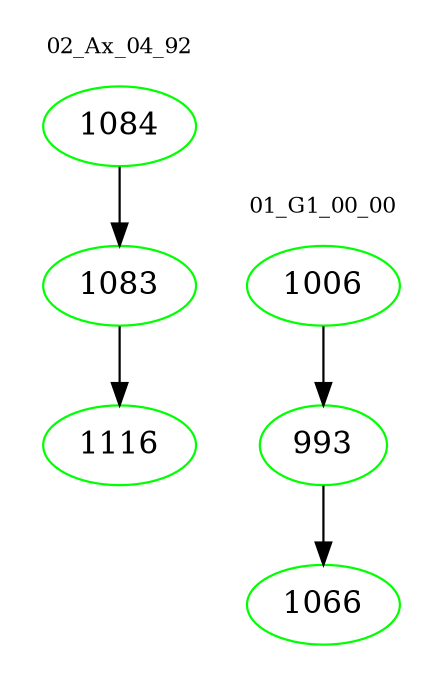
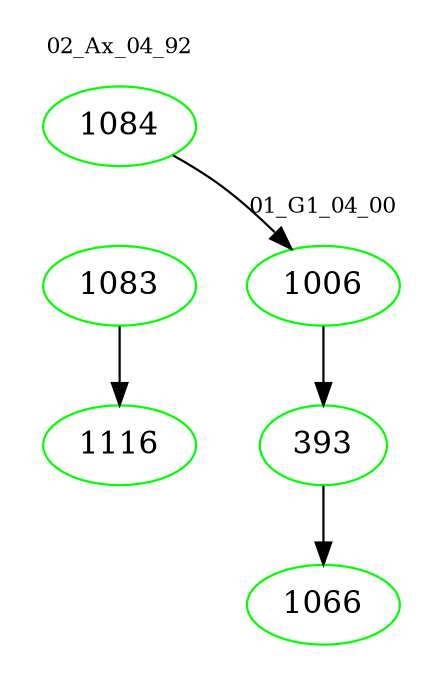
edge "1084" -> "1083": now "1084" -> "1006"
cluster "01_G1_00_00": label "01_G1_00_00" -> "01_G1_04_00"
node "993": label "993" -> "393"
